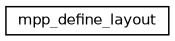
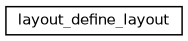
node "mpp_define_layout": label "mpp_define_layout" -> "layout_define_layout"
